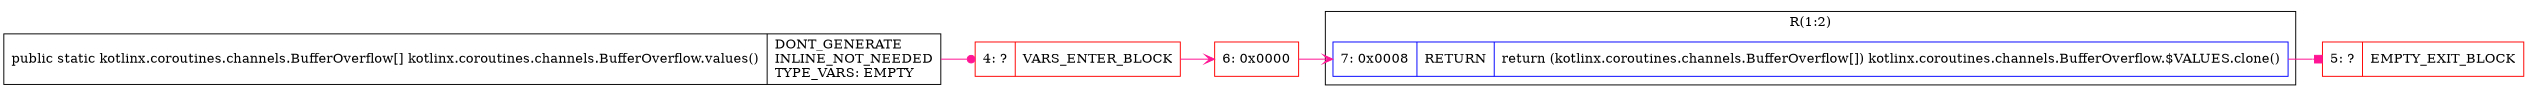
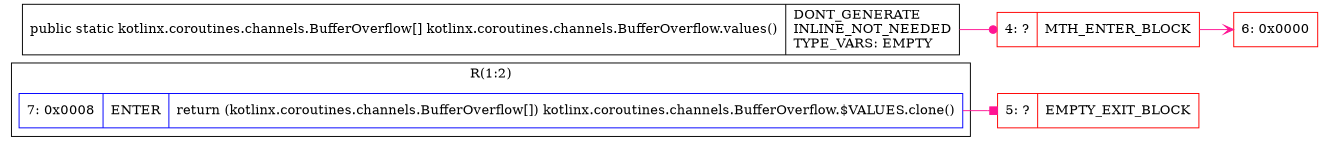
node "4: ?": text "VARS_ENTER_BLOCK" -> "MTH_ENTER_BLOCK"
edge "6: 0x0000" -> "7: 0x0008": removed
node "7: 0x0008": text "RETURN" -> "ENTER"
